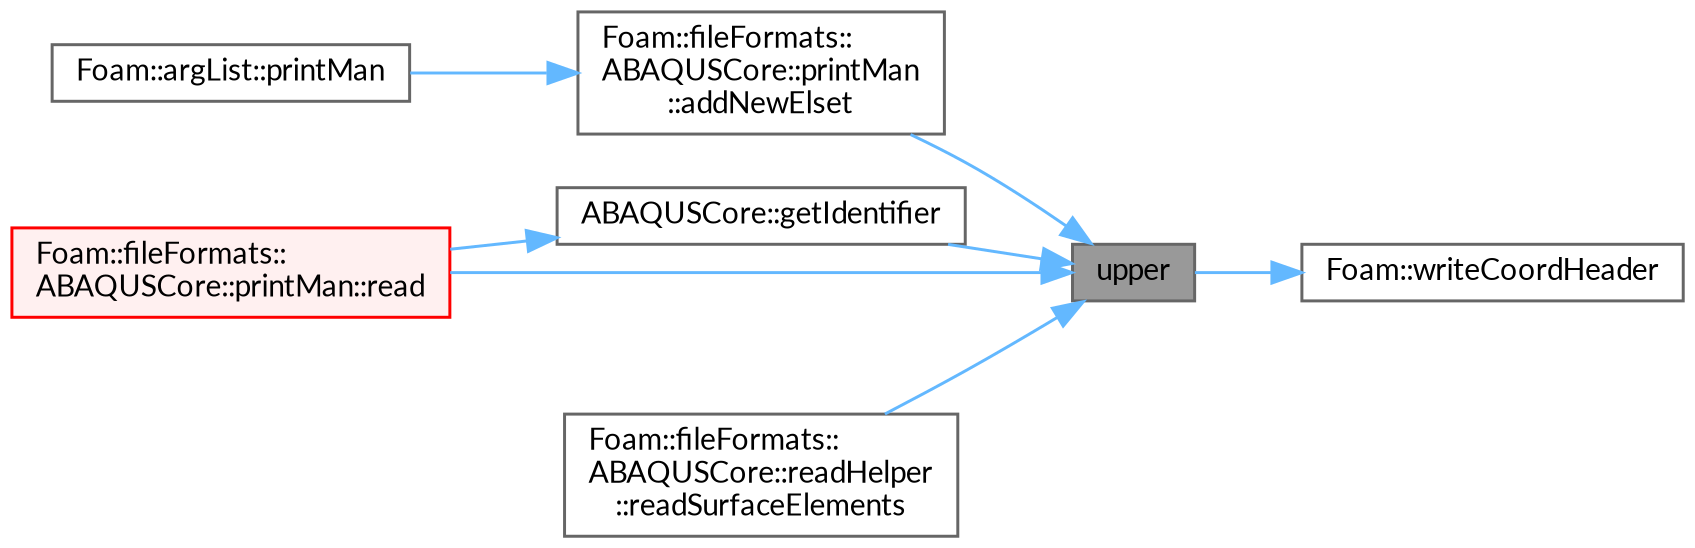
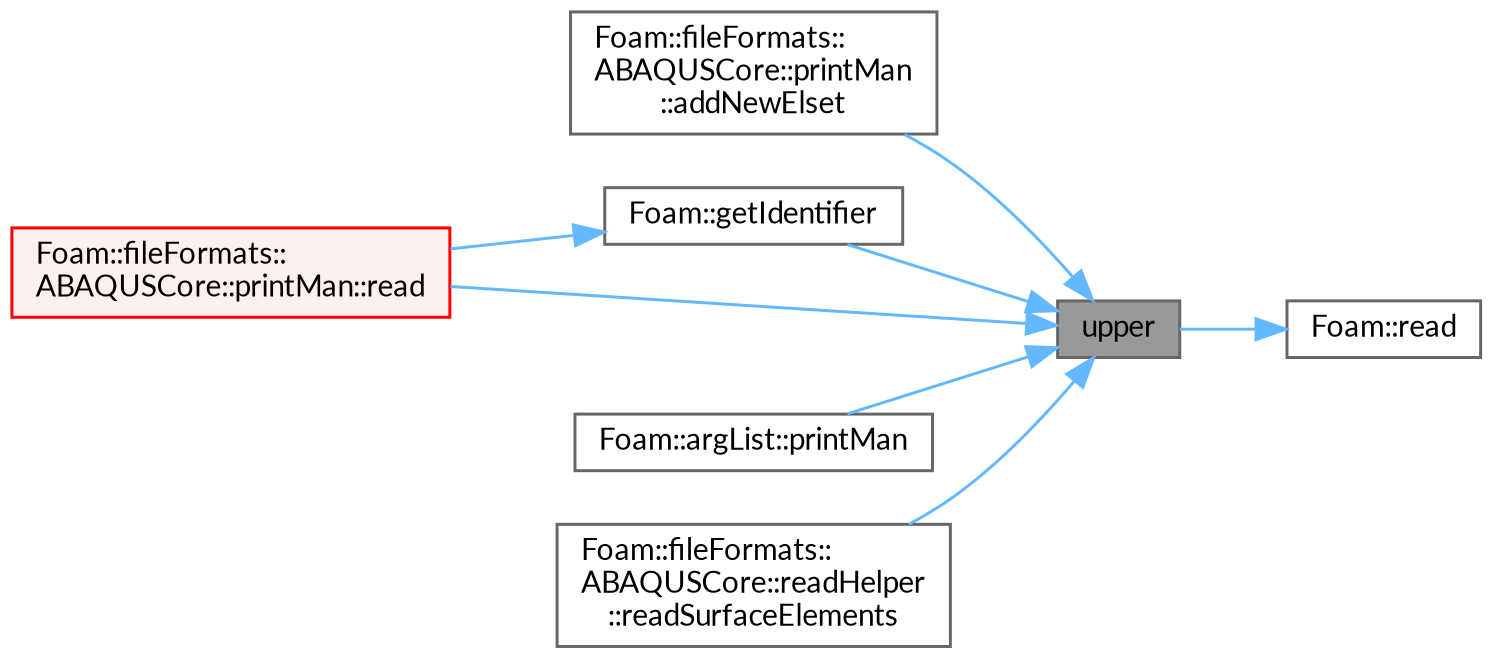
edge "Foam::argList::printMan" -> "Foam::fileFormats:: ABAQUSCore::printMan ::addNewElset": now "Foam::argList::printMan" -> "upper"
node "ABAQUSCore::getIdentifier": label "ABAQUSCore::getIdentifier" -> "Foam::getIdentifier"
node "Foam::writeCoordHeader": label "Foam::writeCoordHeader" -> "Foam::read"
